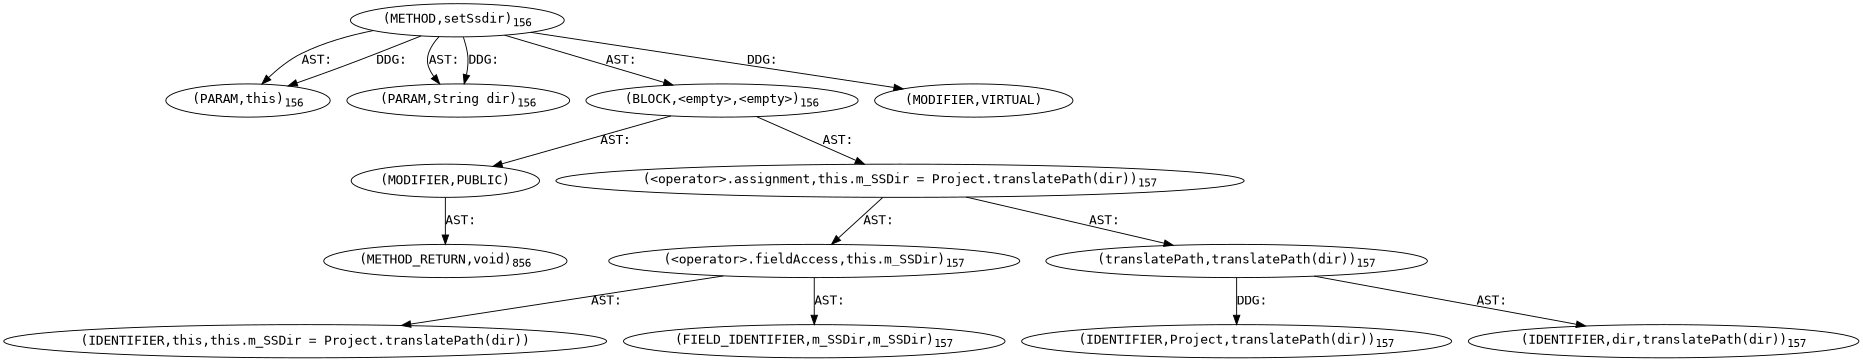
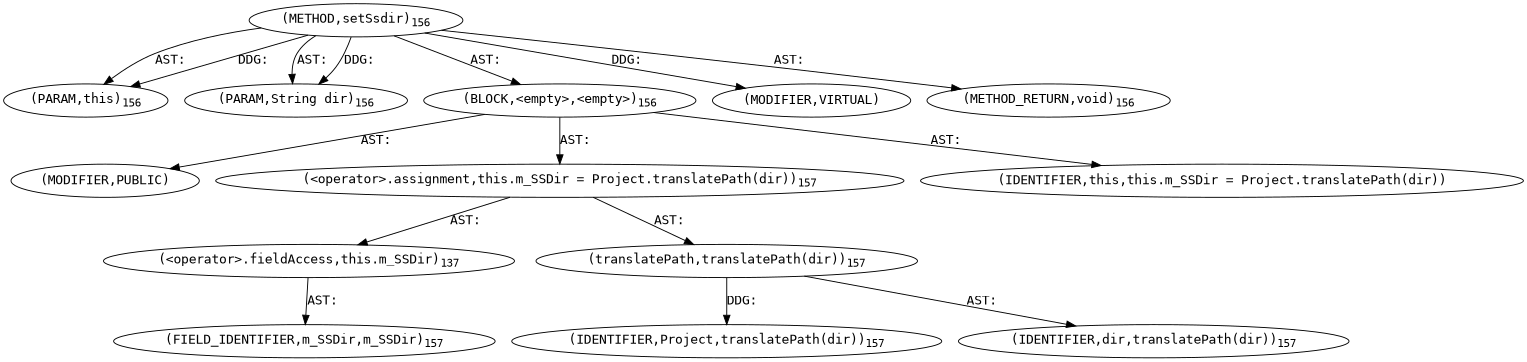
edge "(MODIFIER,PUBLIC)" -> "(METHOD_RETURN,void)": now "(METHOD,setSsdir)" -> "(METHOD_RETURN,void)"
node "(METHOD_RETURN,void)": text "856" -> "156"
node "(<operator>.fieldAccess,this.m_SSDir)": text "157" -> "137"
edge "(<operator>.fieldAccess,this.m_SSDir)" -> "(IDENTIFIER,this,this.m_SSDir = Project.translatePath(dir))": now "(BLOCK,<empty>,<empty>)" -> "(IDENTIFIER,this,this.m_SSDir = Project.translatePath(dir))"
